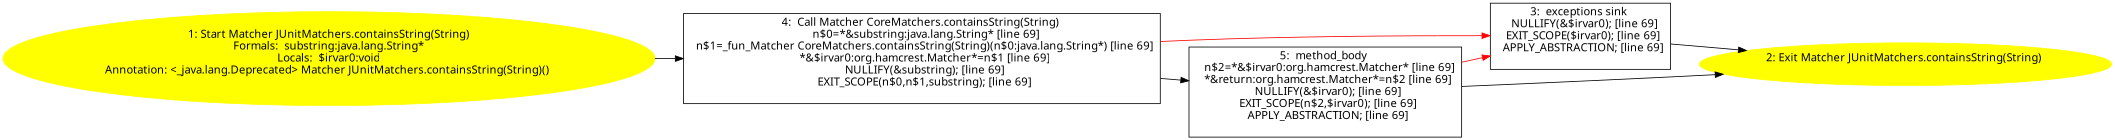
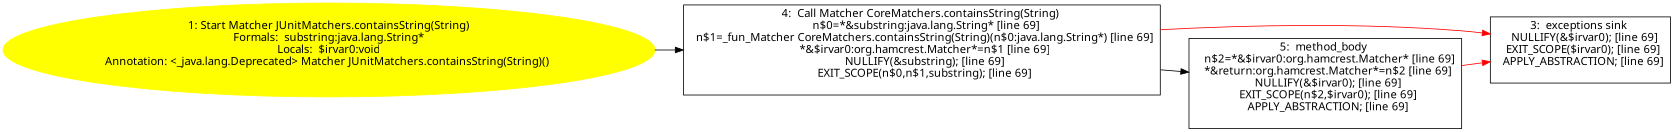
node "2: Exit Matcher JUnitMatchers.containsString(String)": removed
